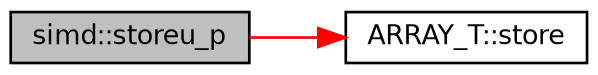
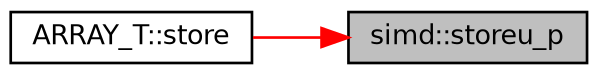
edge "simd::storeu_p" -> "ARRAY_T::store": reversed
